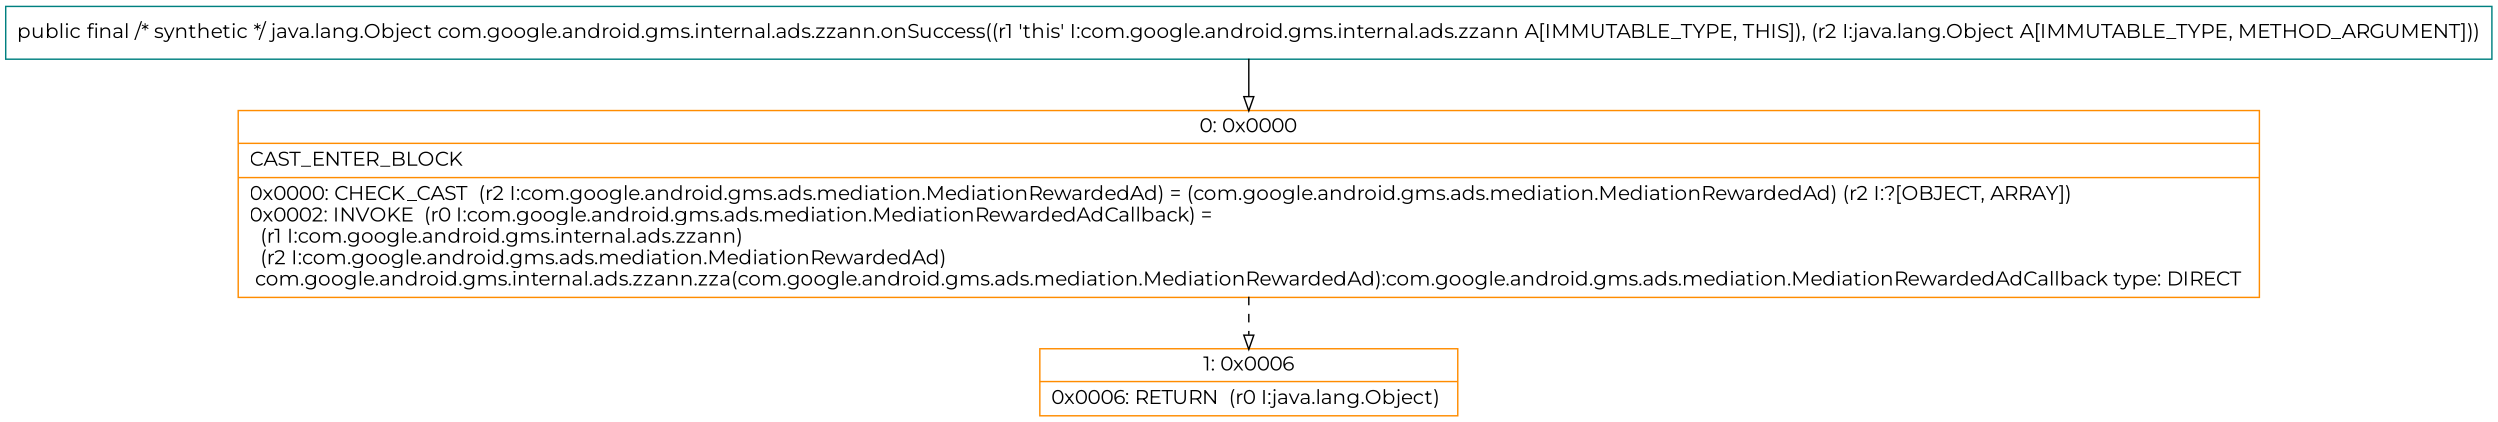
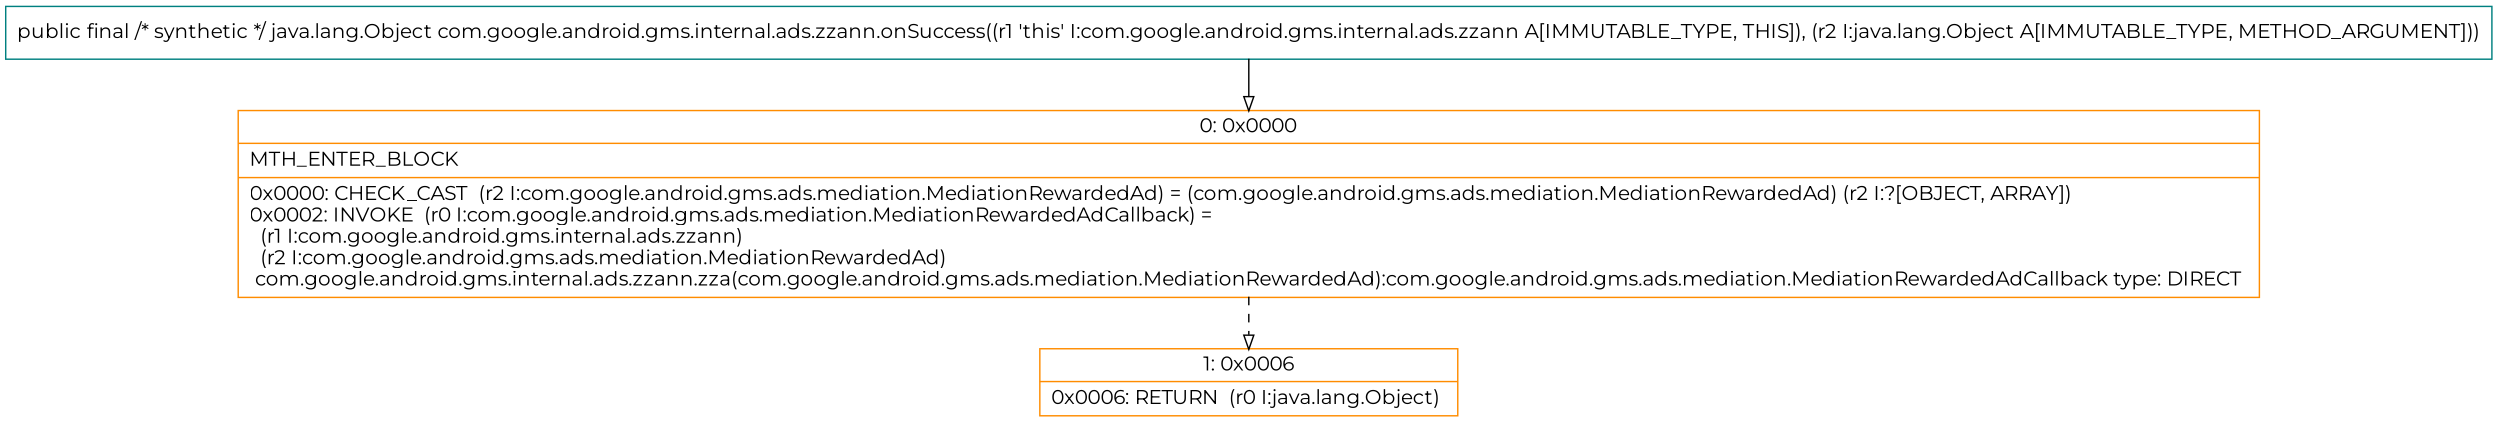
node "0: 0x0000": text "CAST_ENTER_BLOCK" -> "MTH_ENTER_BLOCK"
